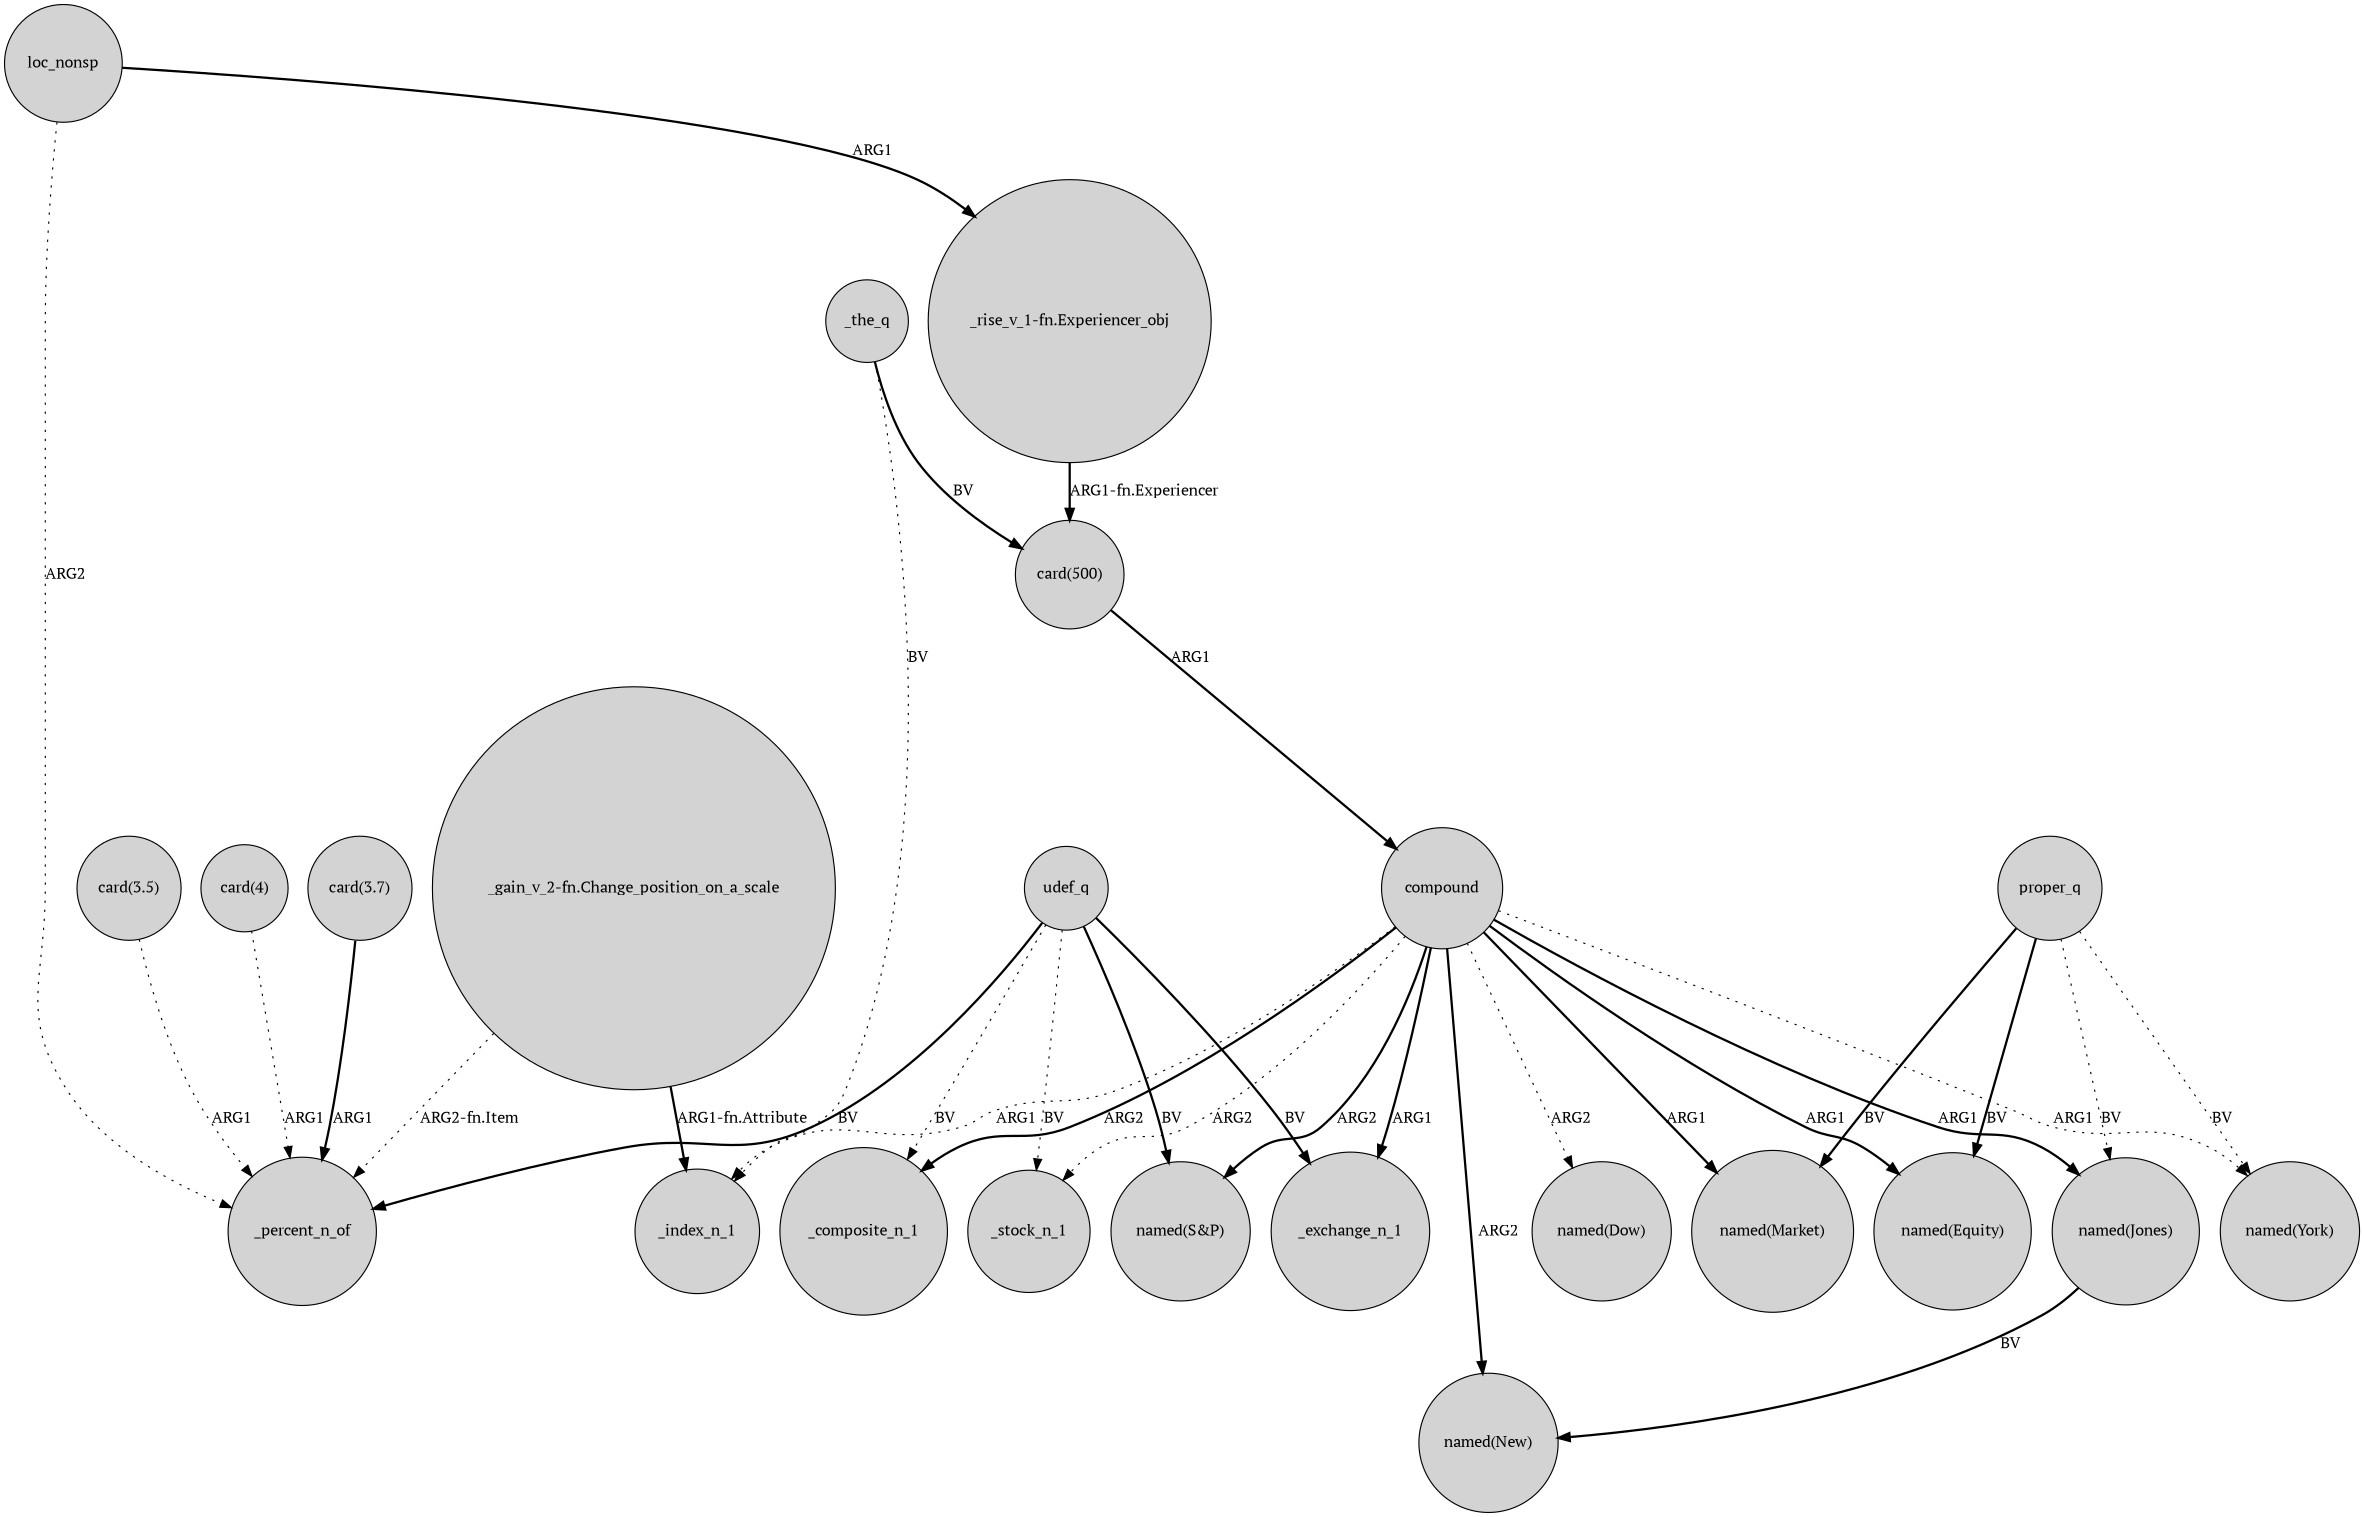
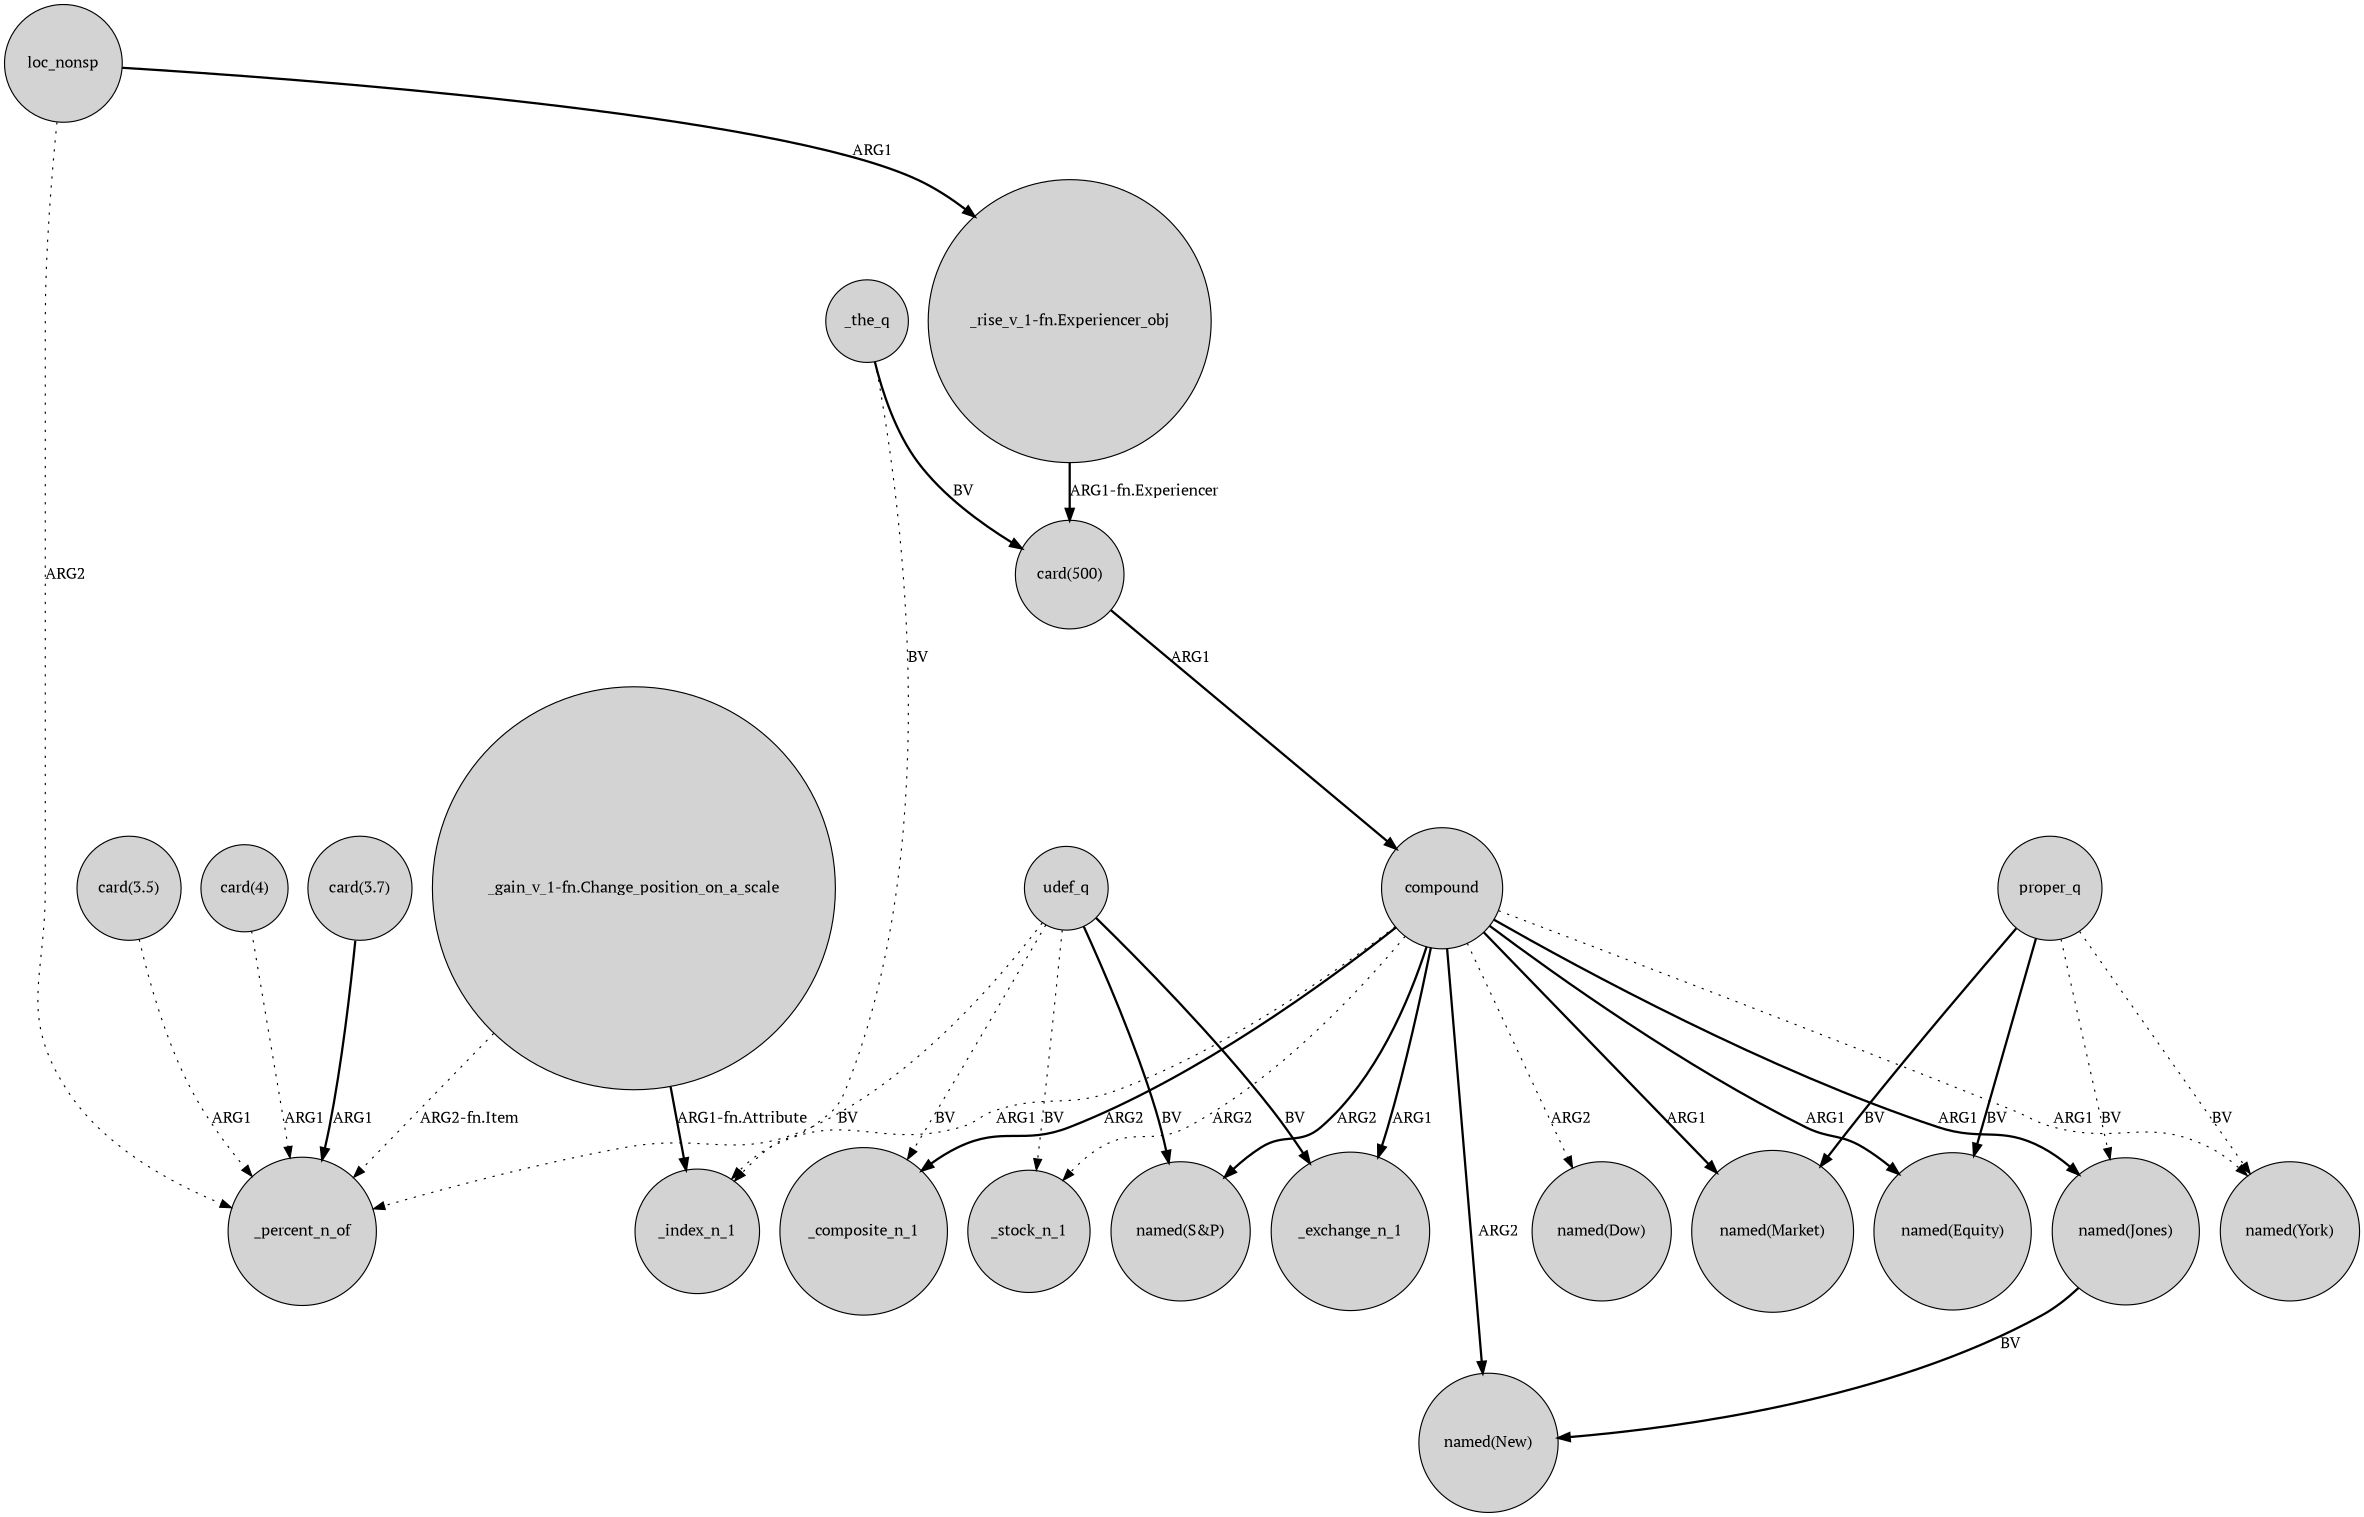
node "_gain_v_2-fn.Change_position_on_a_scale": label "_gain_v_2-fn.Change_position_on_a_scale" -> "_gain_v_1-fn.Change_position_on_a_scale"
edge "udef_q" -> "_percent_n_of": style bold -> dotted
